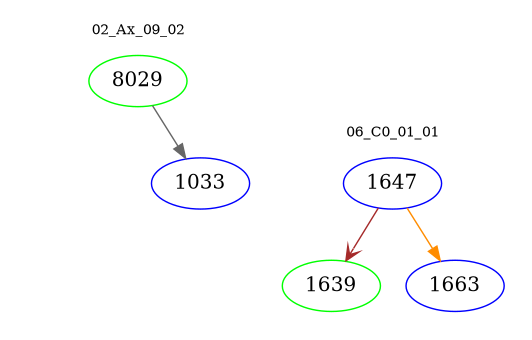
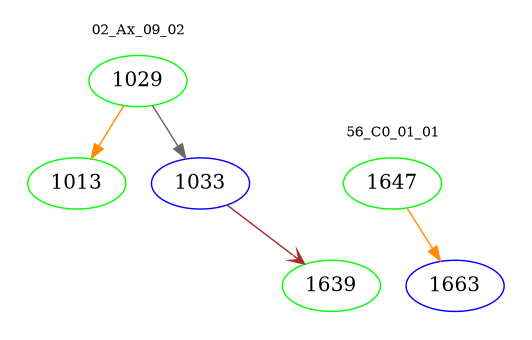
node "8029": label "8029" -> "1029"
cluster "06_C0_01_01": label "06_C0_01_01" -> "56_C0_01_01"
node "1013": added
node "1647": color blue -> green
edge "1647" -> "1639": now "1033" -> "1639"
